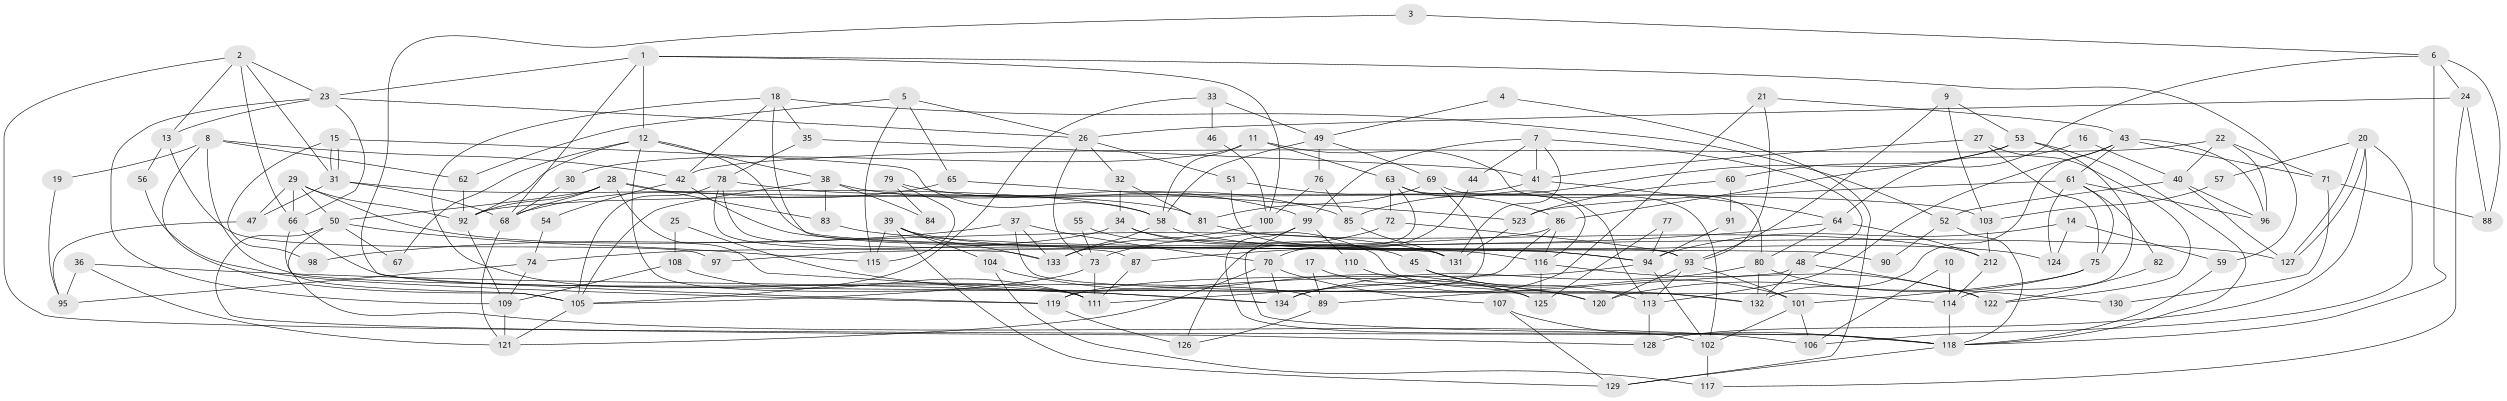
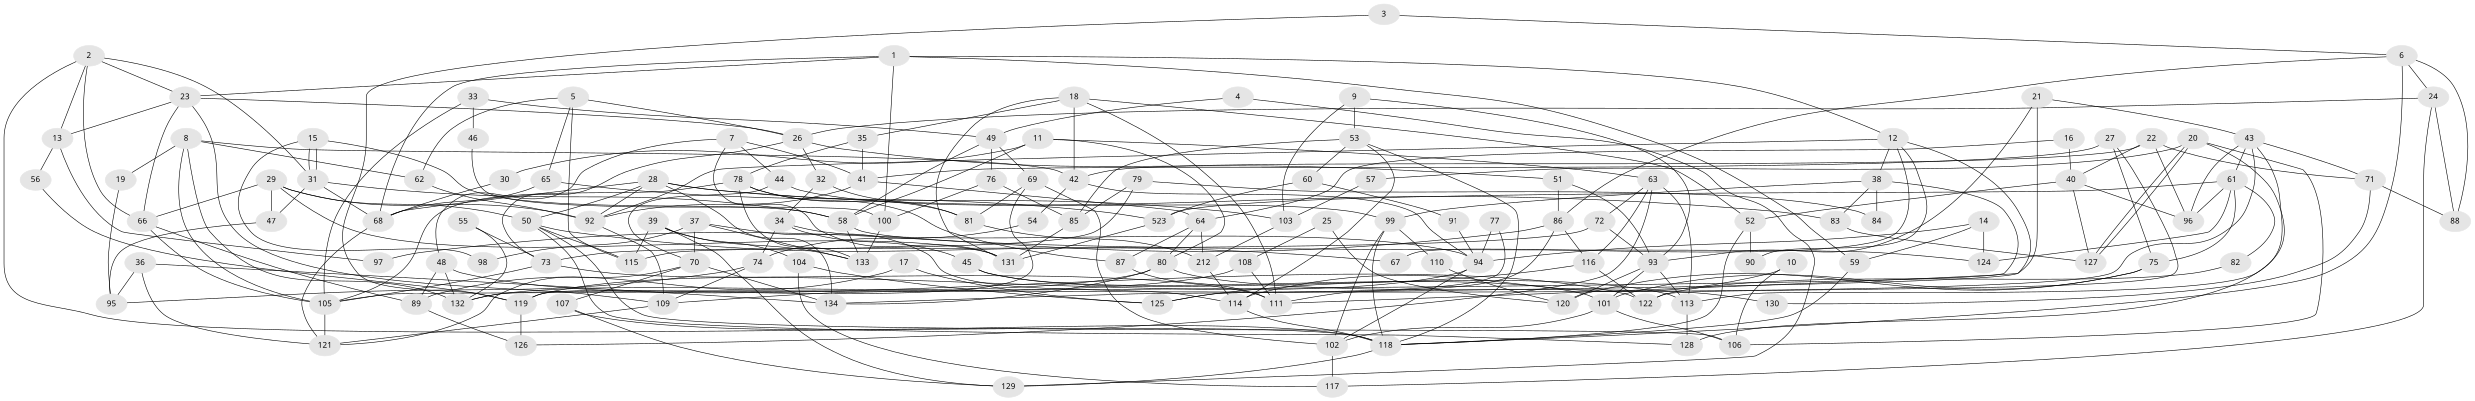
edge "7" -- "99": now "44" -- "99"
edge "39" -- "116": removed
